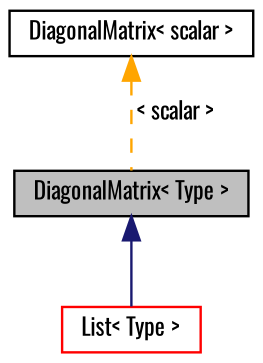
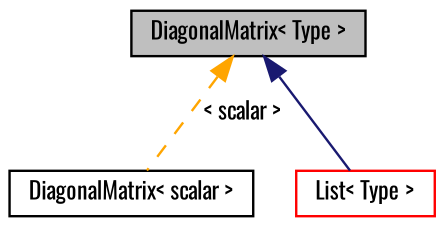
edge "DiagonalMatrix< Type >" -> "DiagonalMatrix< scalar >": reversed
